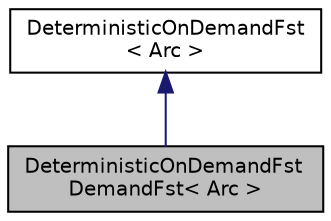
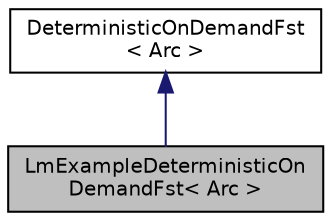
node "DeterministicOnDemandFst DemandFst< Arc >": label "DeterministicOnDemandFst DemandFst< Arc >" -> "LmExampleDeterministicOn DemandFst< Arc >"
